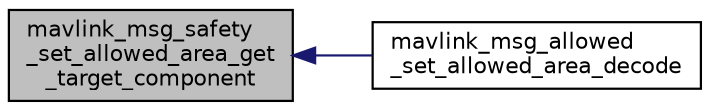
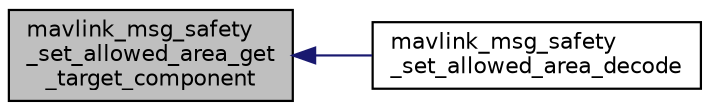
node "mavlink_msg_allowed _set_allowed_area_decode": label "mavlink_msg_allowed _set_allowed_area_decode" -> "mavlink_msg_safety _set_allowed_area_decode"
